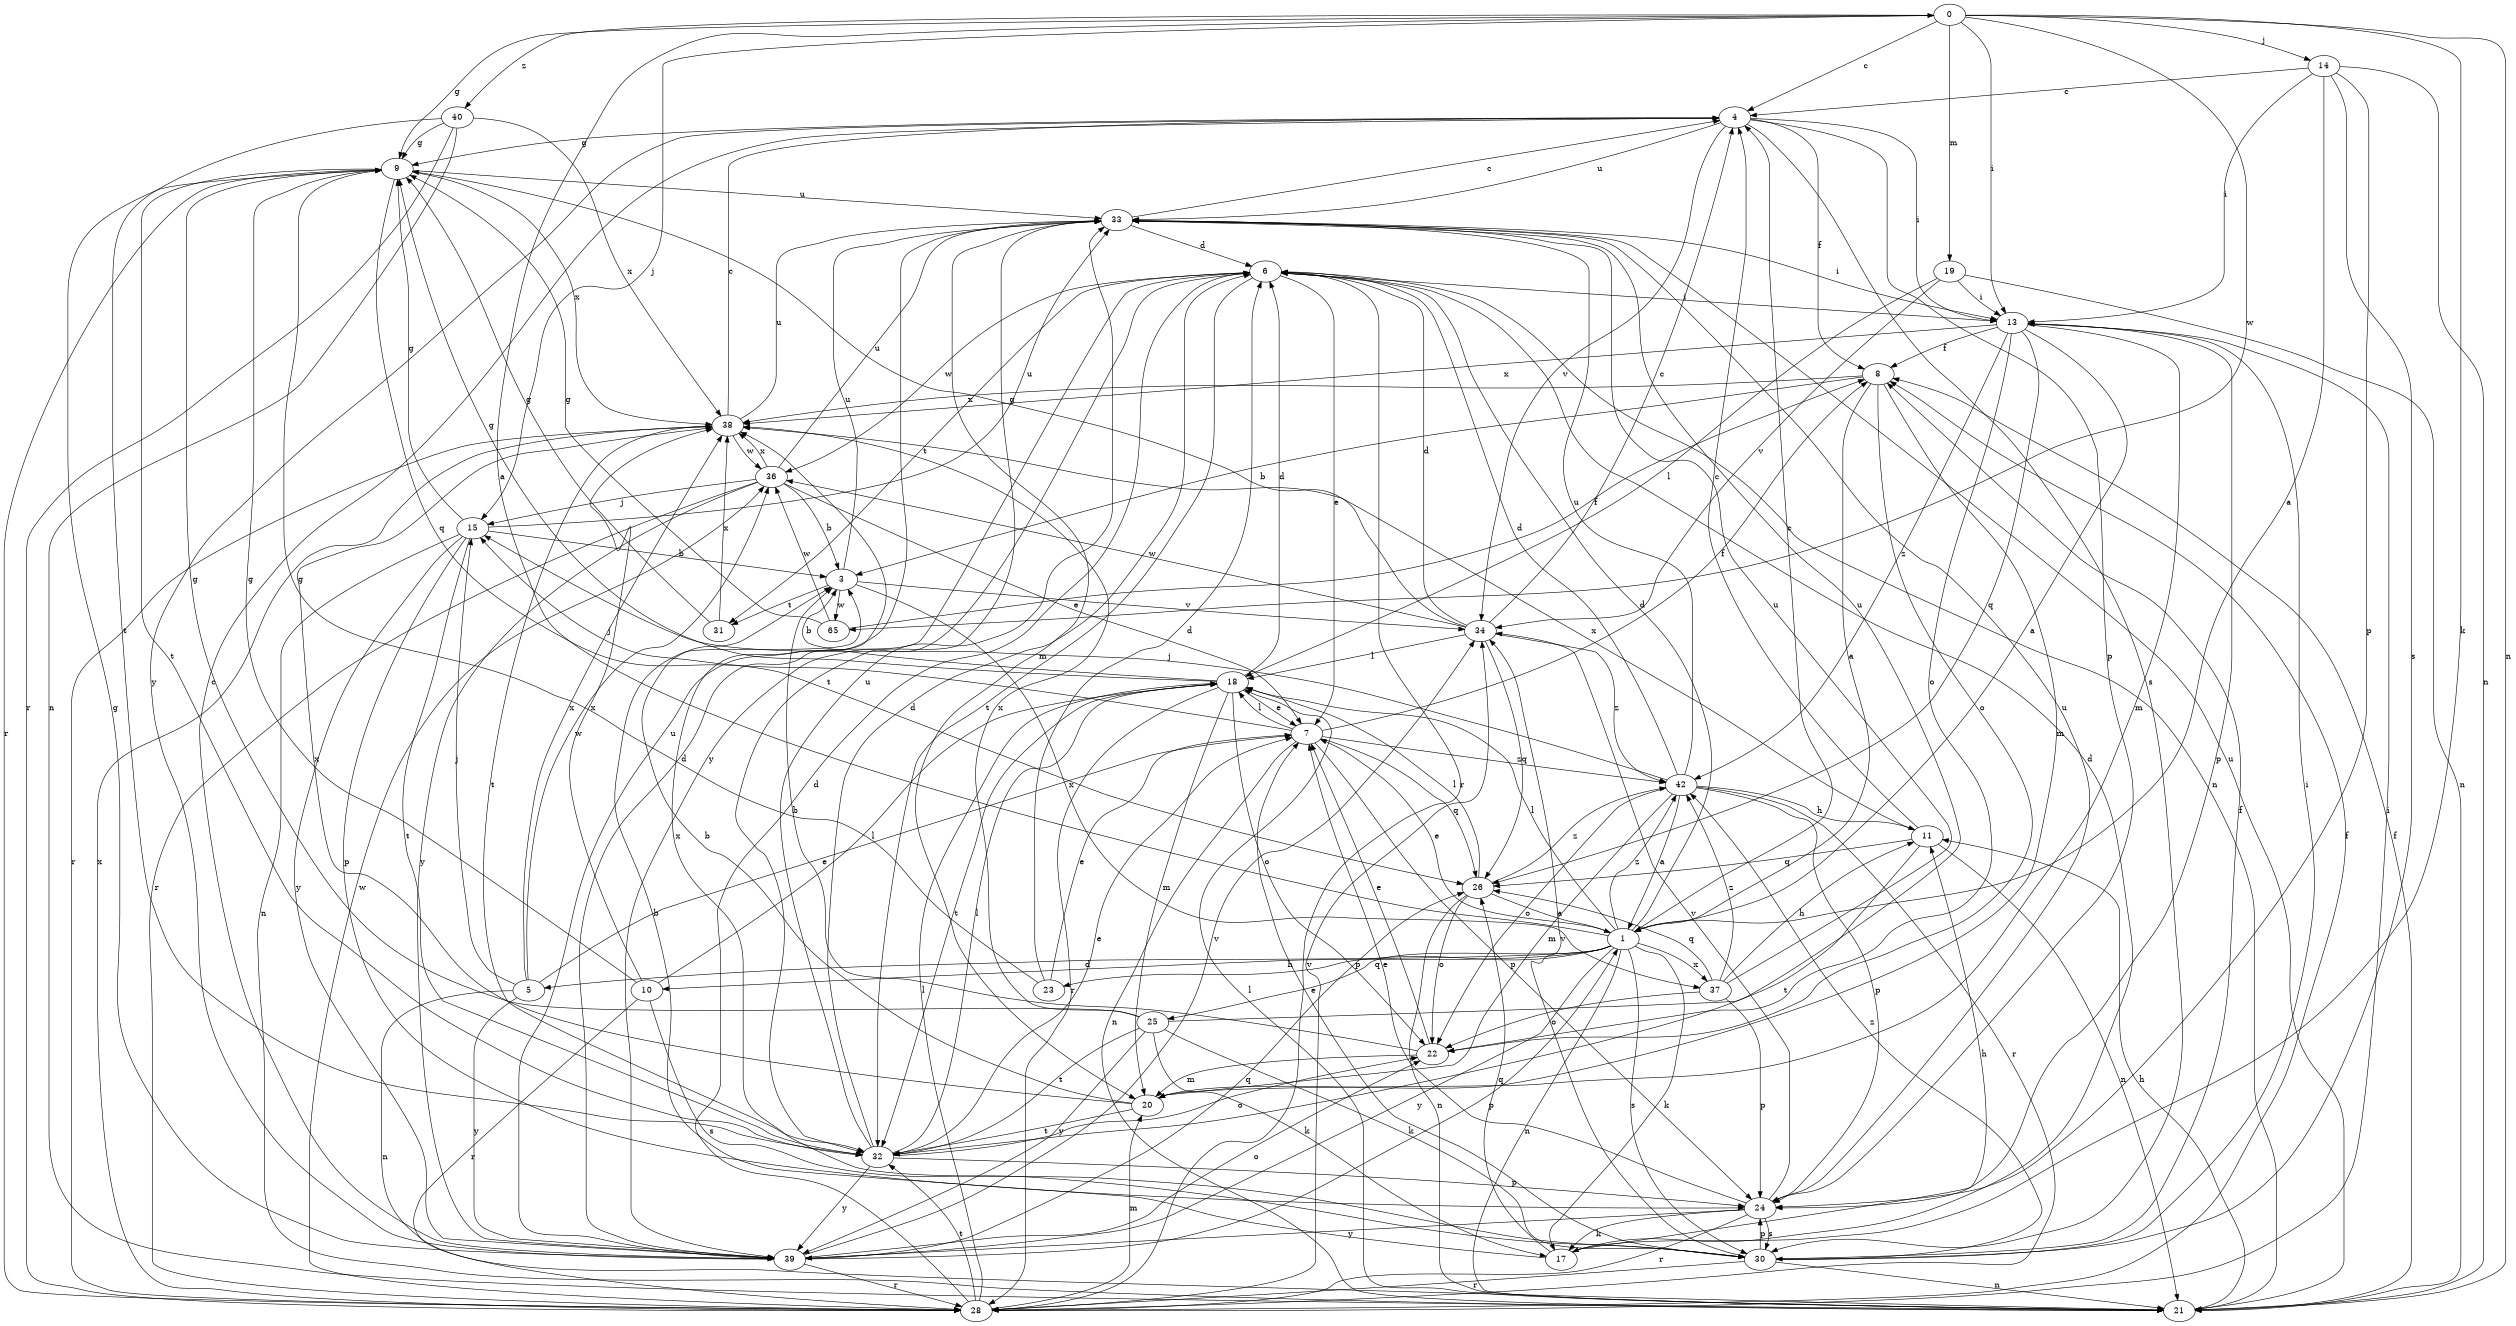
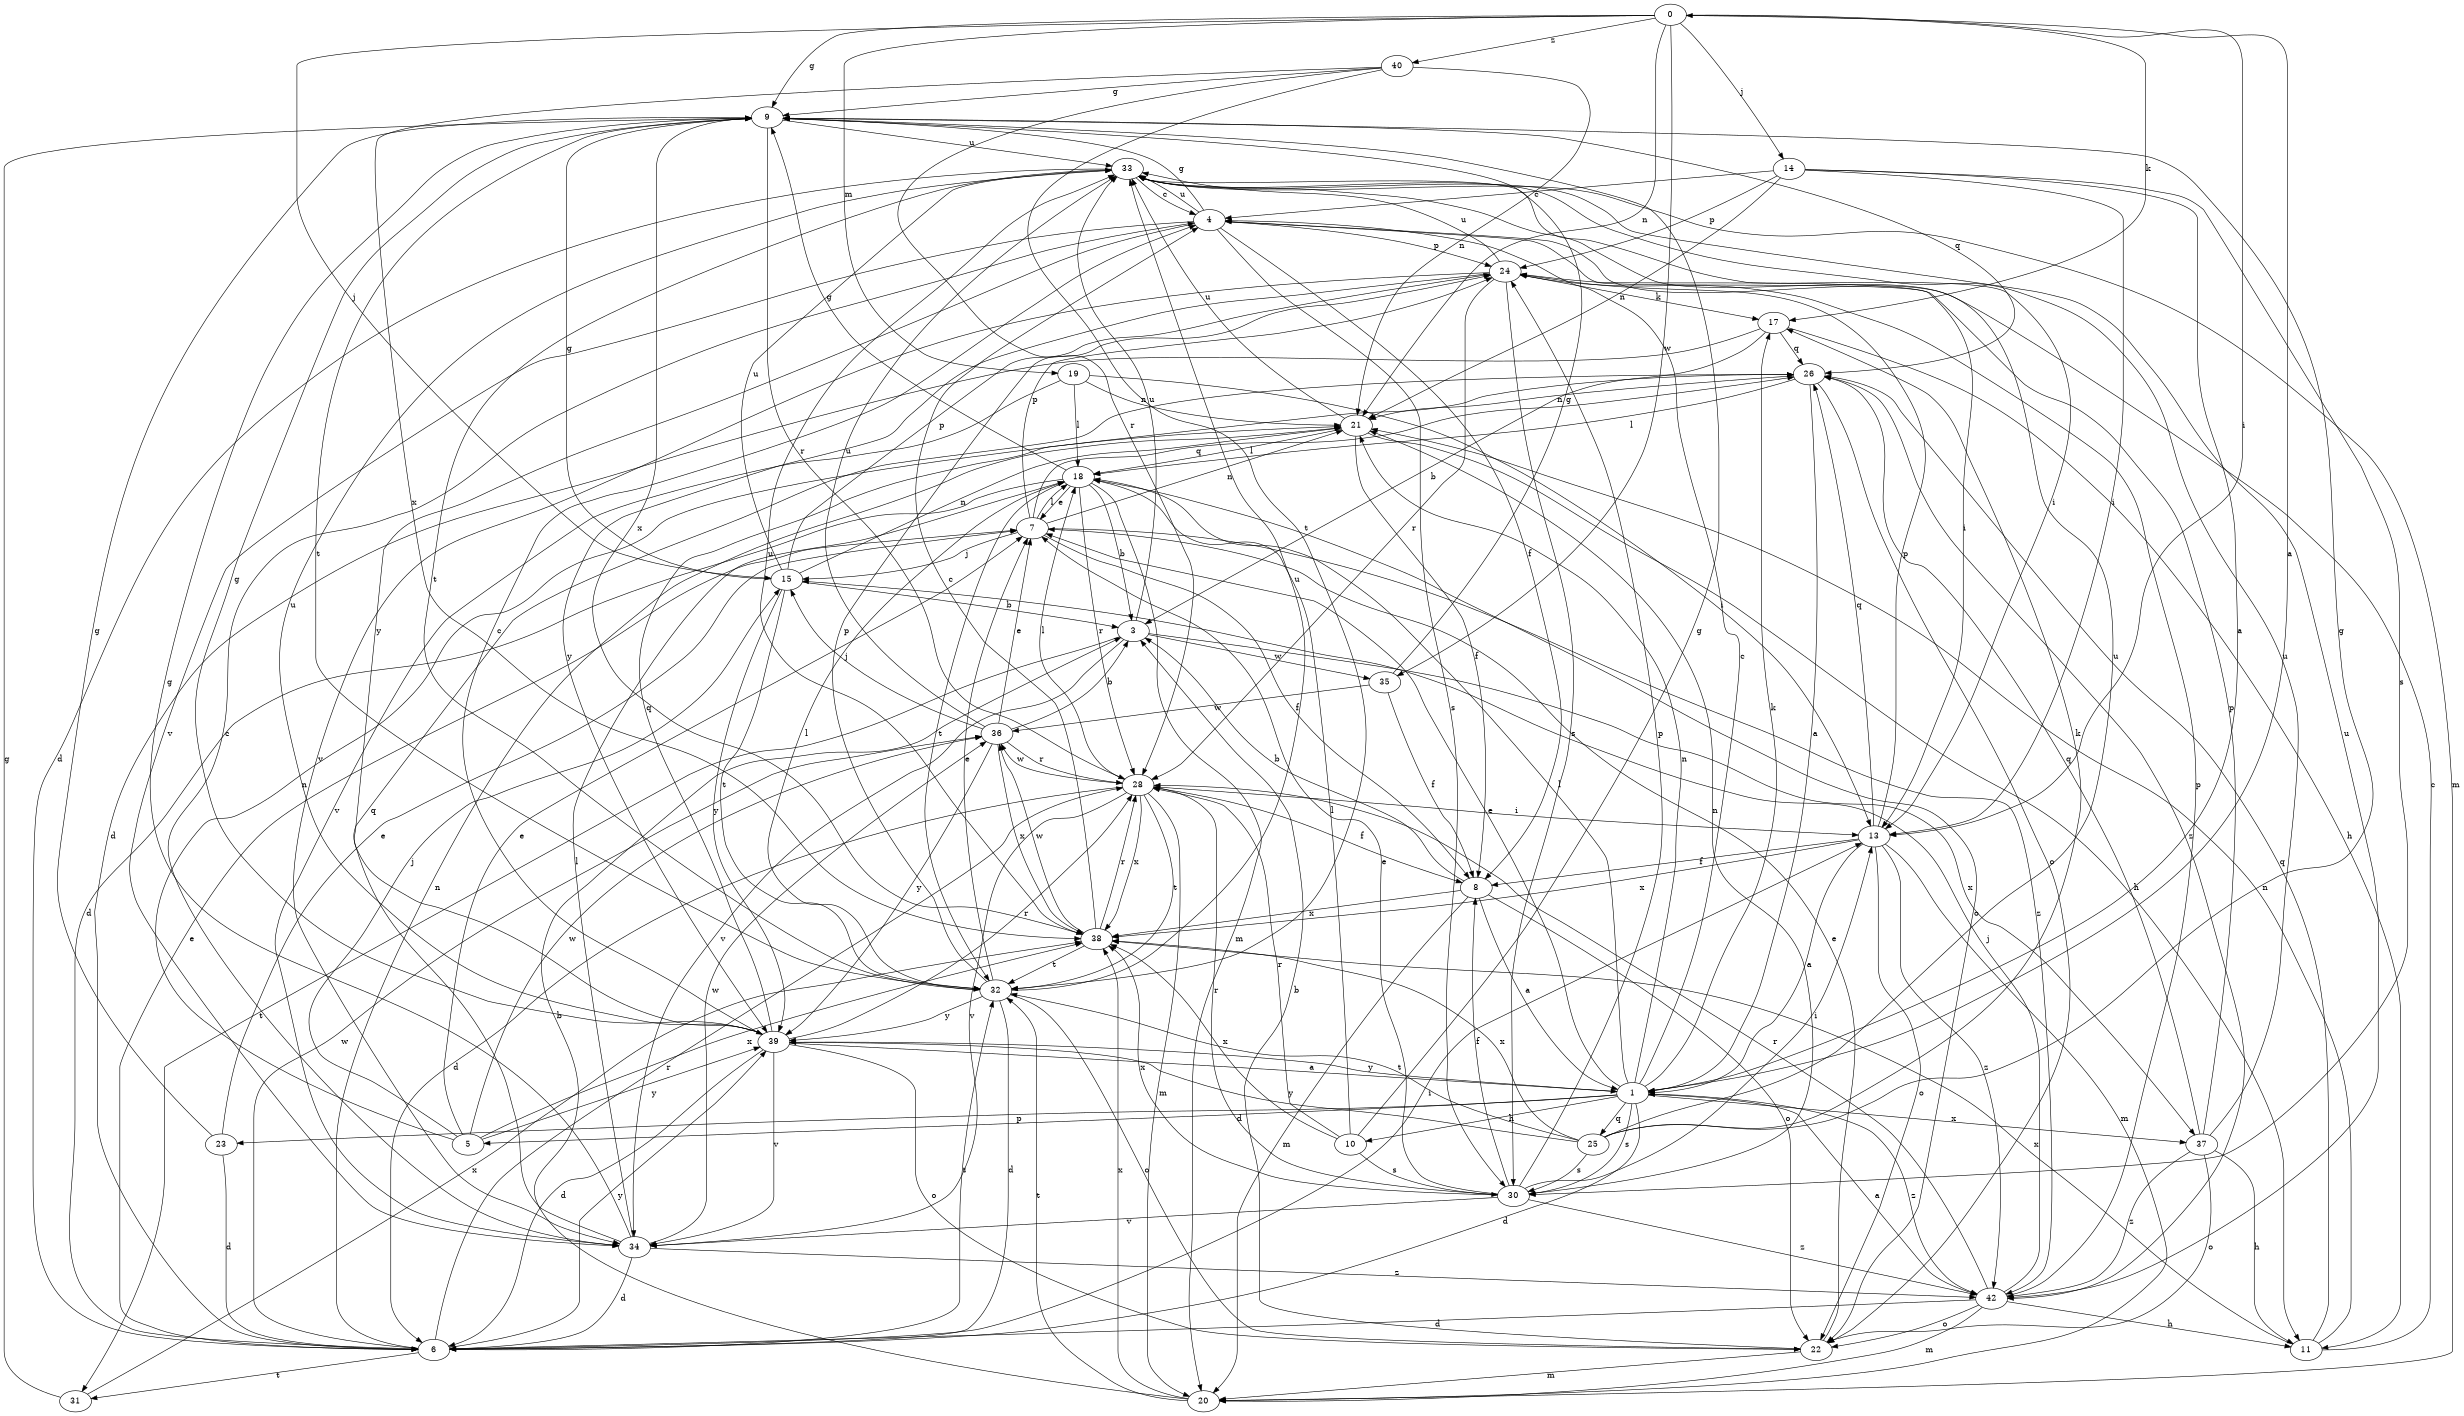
edge "0" -> "4": removed, label "c"
node "65": label "65" -> "35"
edge "24" -> "7": removed, label "e"
edge "11" -> "32": removed, label "t"
edge "39" -> "1": label "p" -> "a"
edge "25" -> "30": label "k" -> "s"
